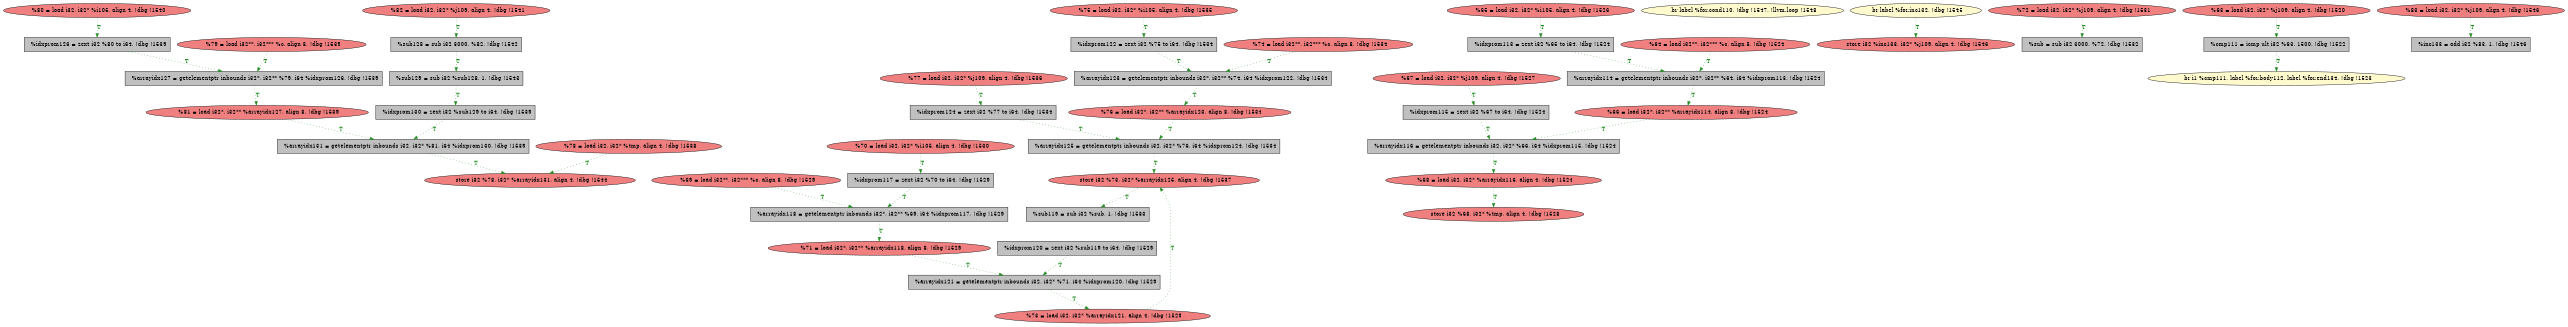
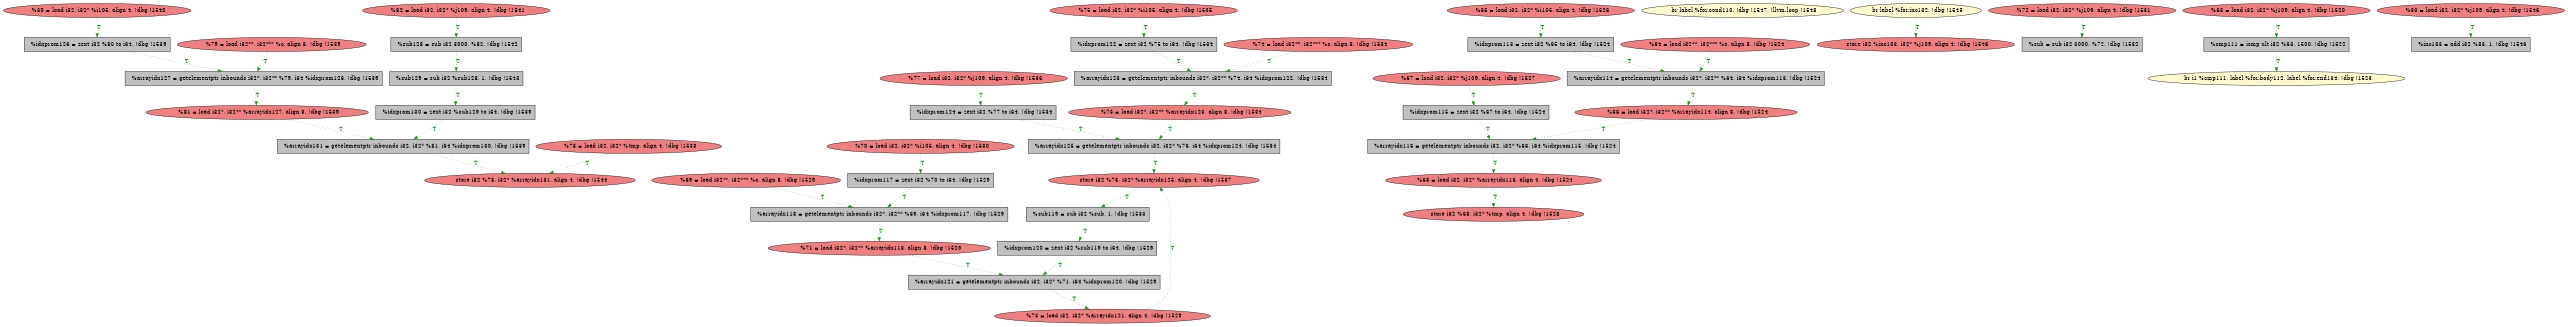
edge "%sub119 = sub i32 %sub, 1, !dbg !1533" -> "%idxprom120 = zext i32 %sub119 to i64, !dbg !1529": added, label "T"
